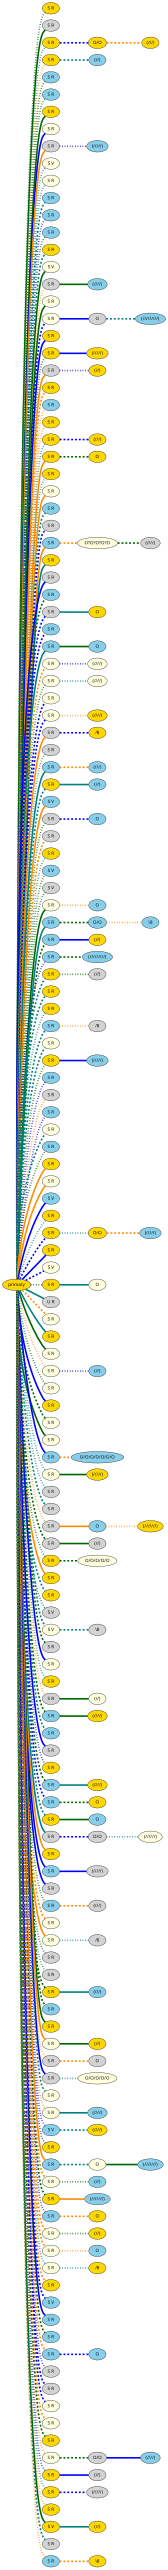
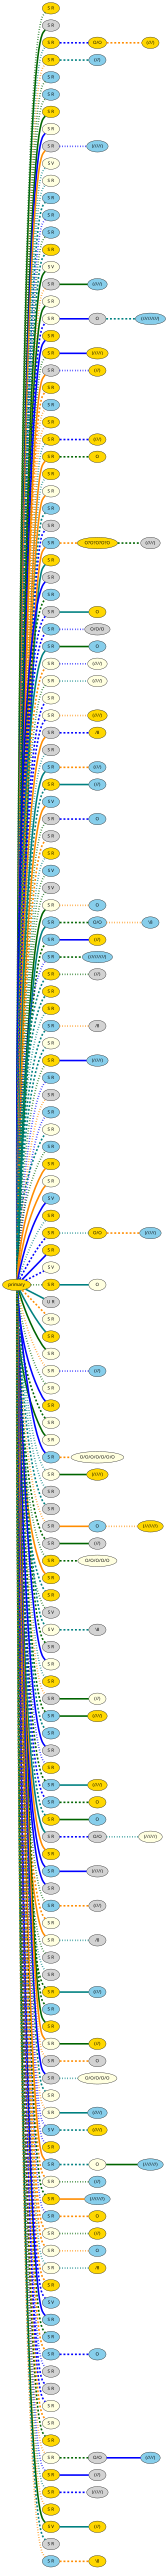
node "O?O?O?O?O": fillcolor lightyellow -> gold
node "O/O/O": added
node "O/O/O/O/O/O/O": fillcolor skyblue -> lightyellow
